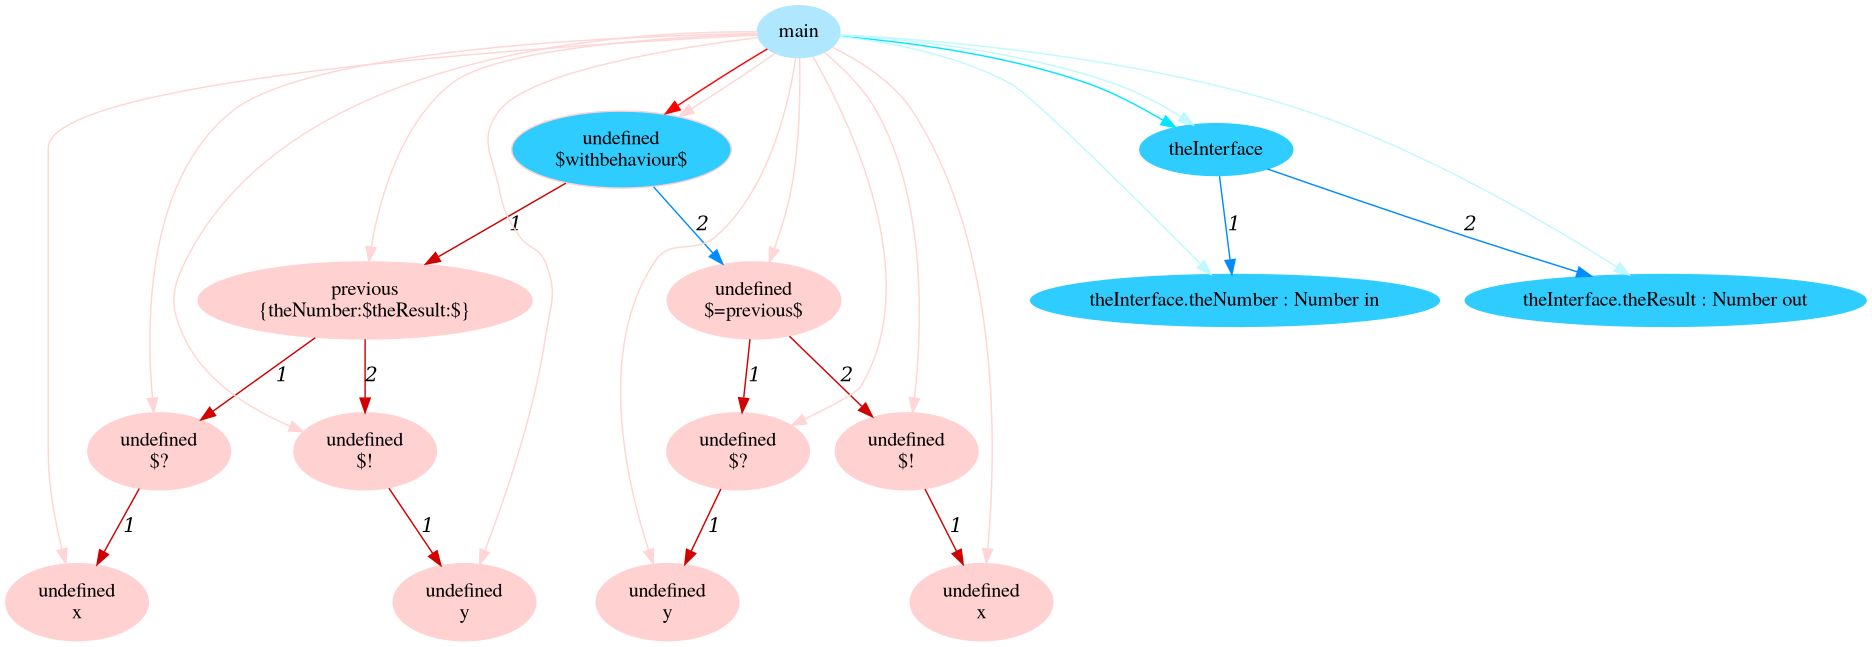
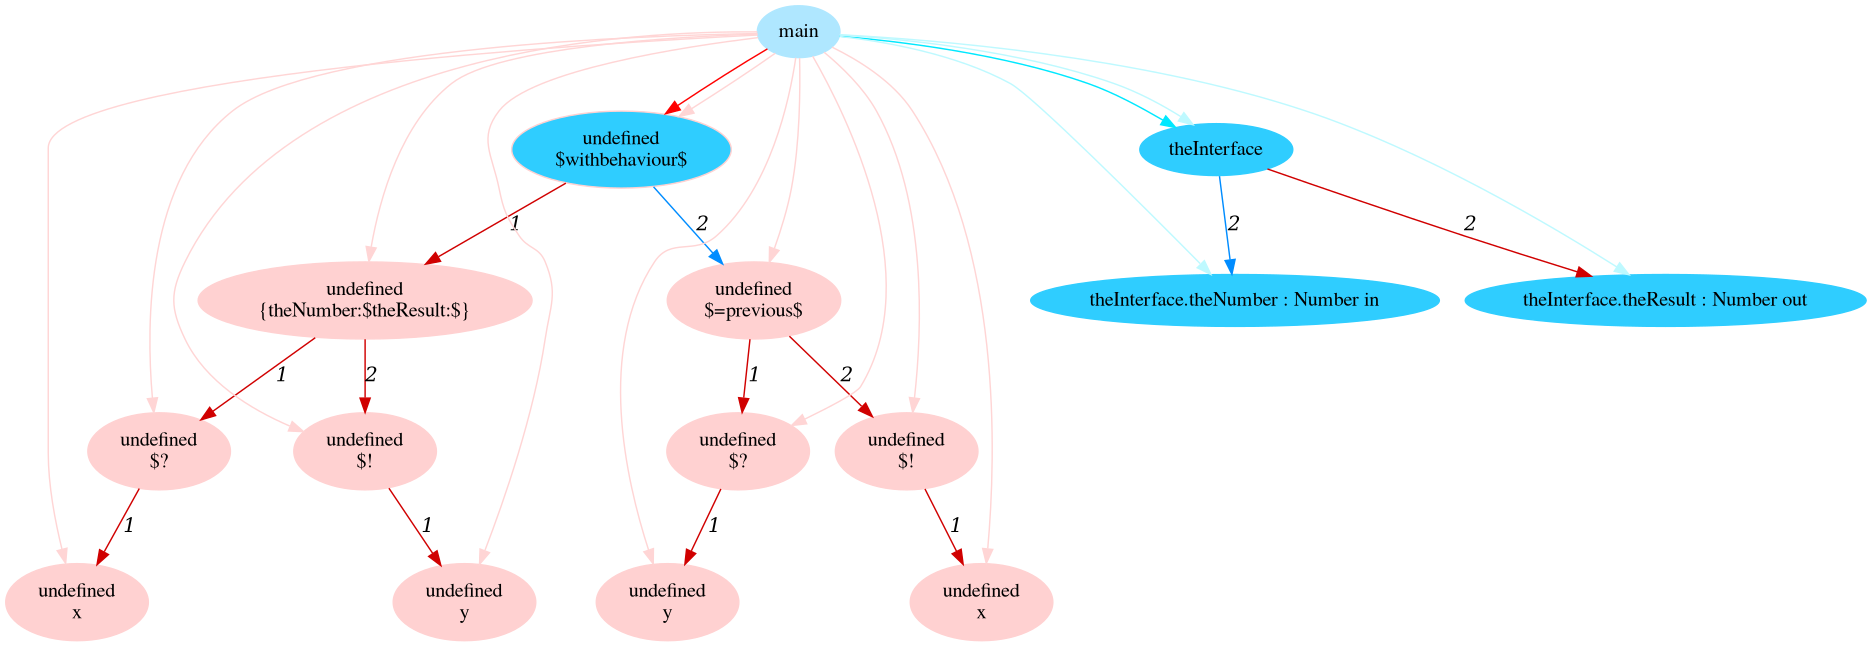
edge "theInterface" -> "theInterface.theResult : Number out": color #008cff -> #d00000
edge "theInterface" -> "theInterface.theNumber : Number in": label "1" -> "2"
node "previous {theNumber:$theResult:$}": label "previous {theNumber:$theResult:$}" -> "undefined {theNumber:$theResult:$}"
